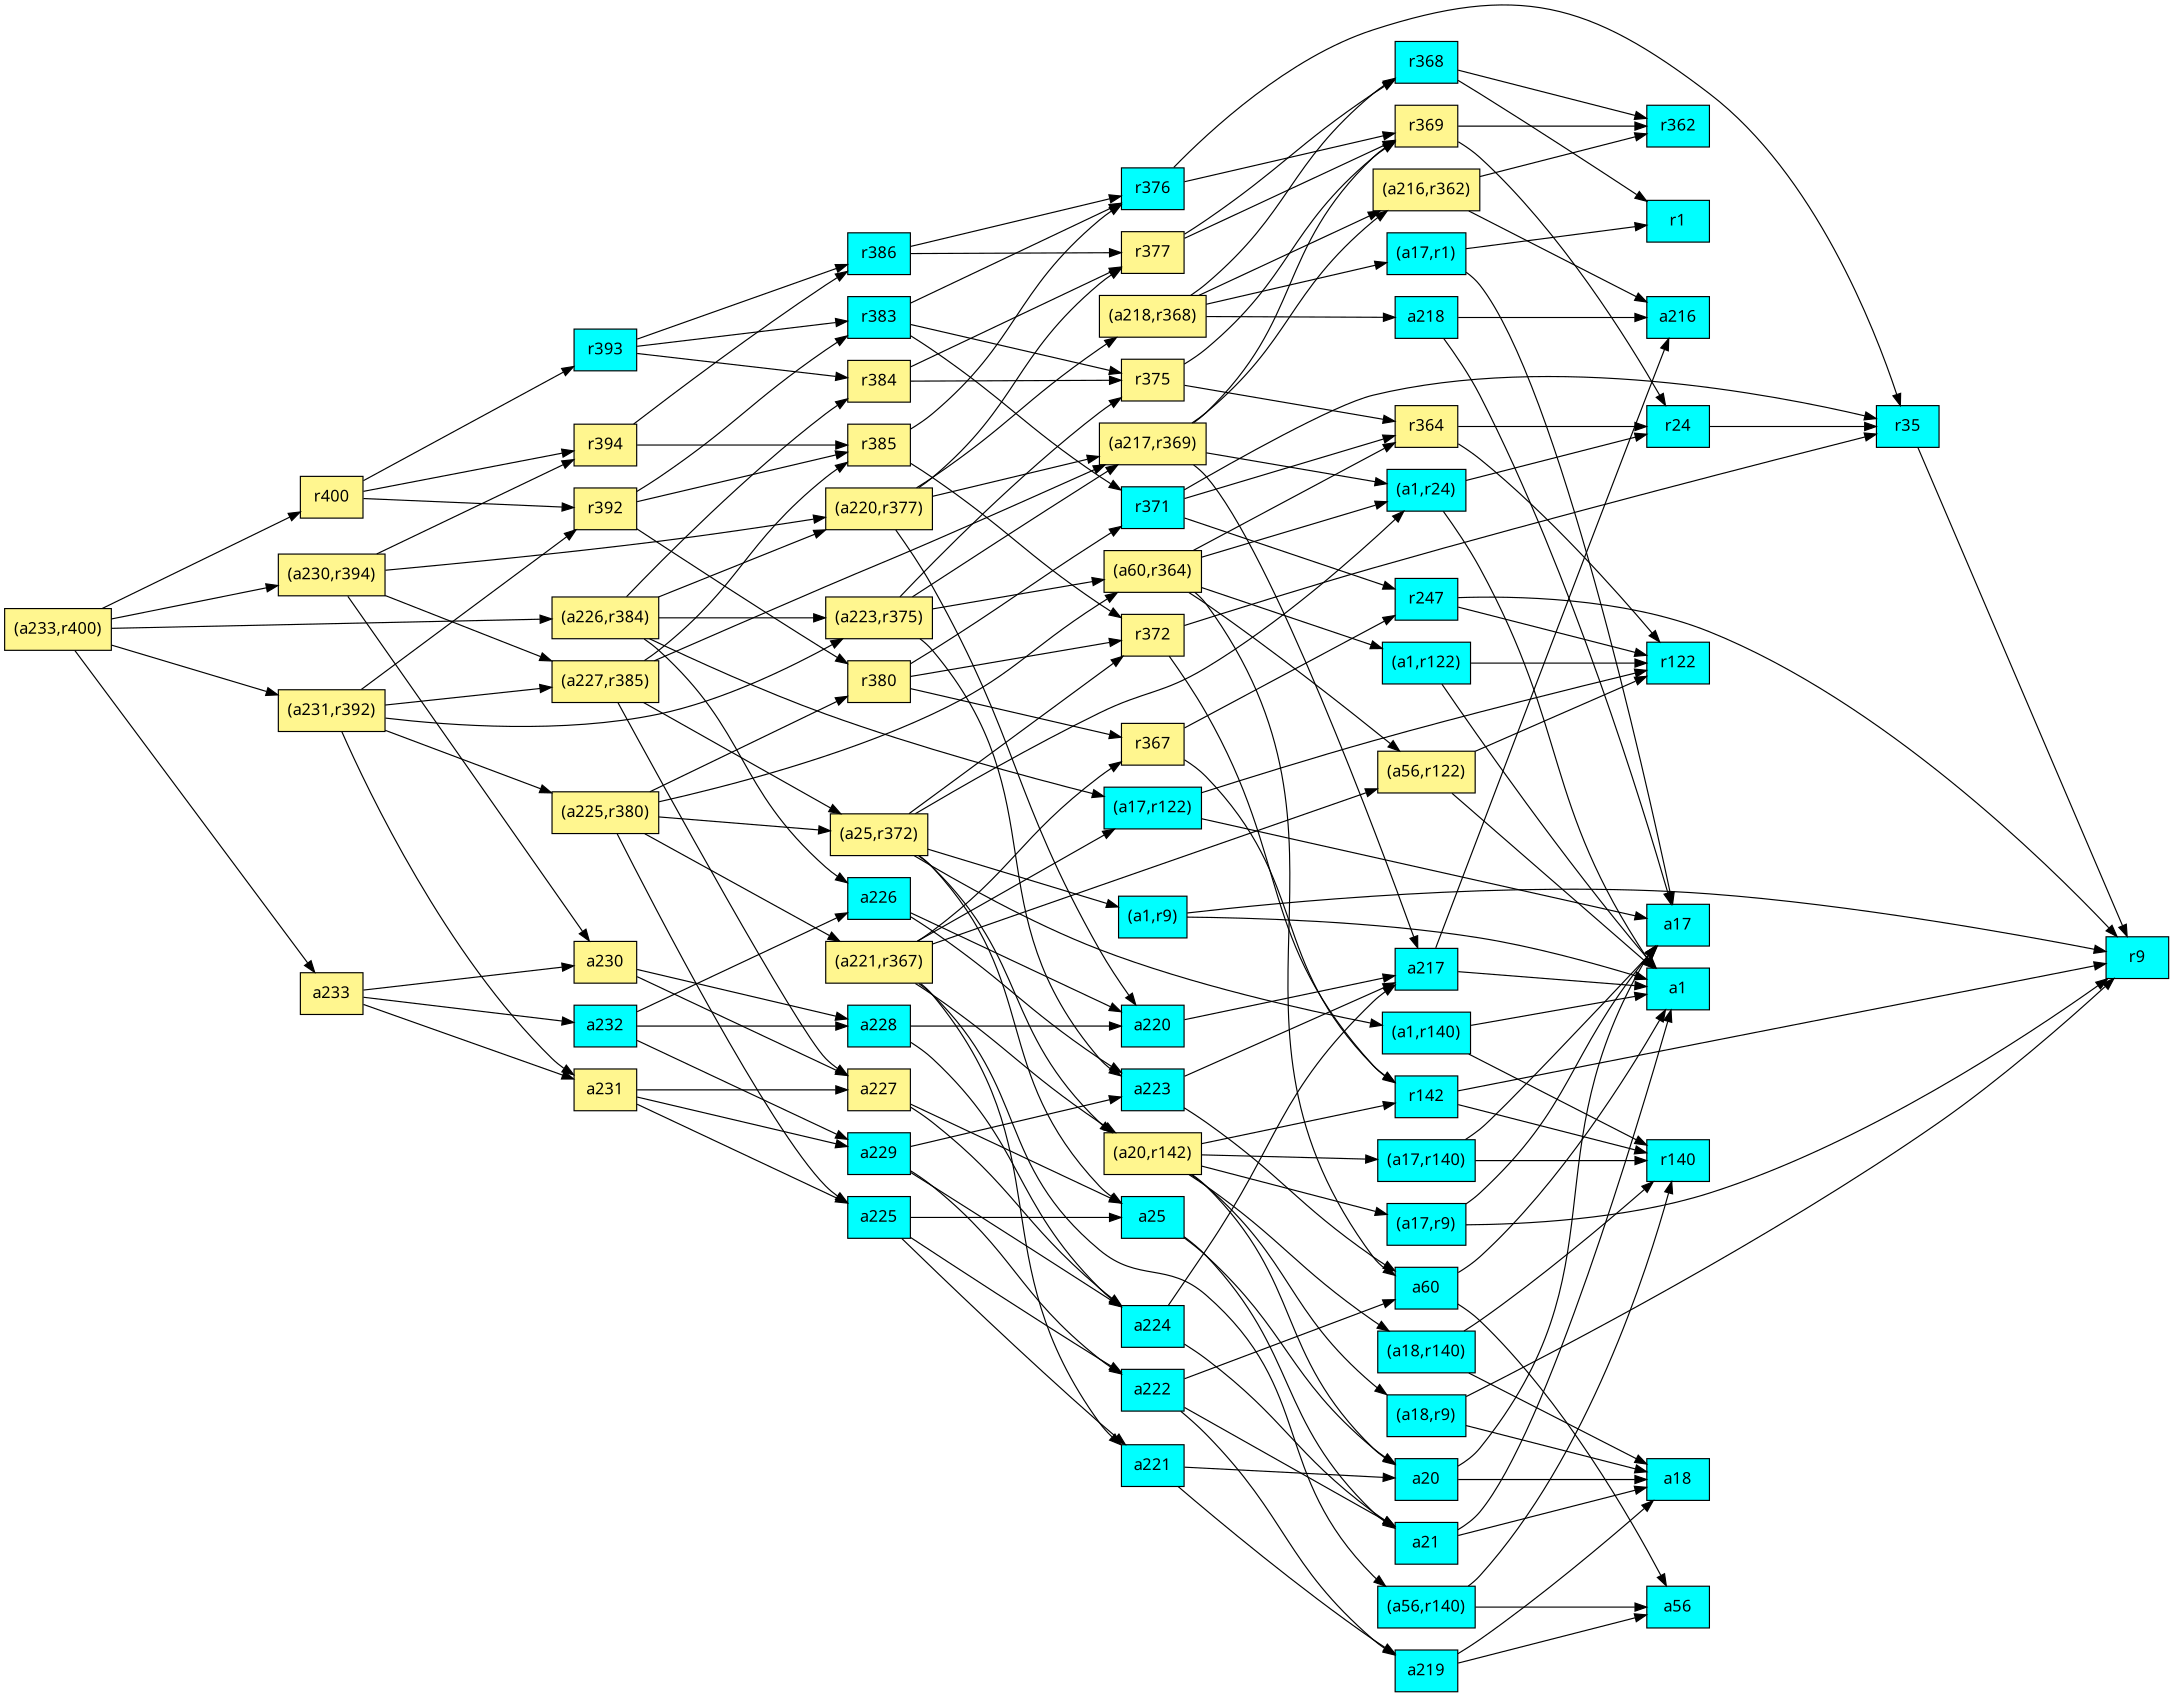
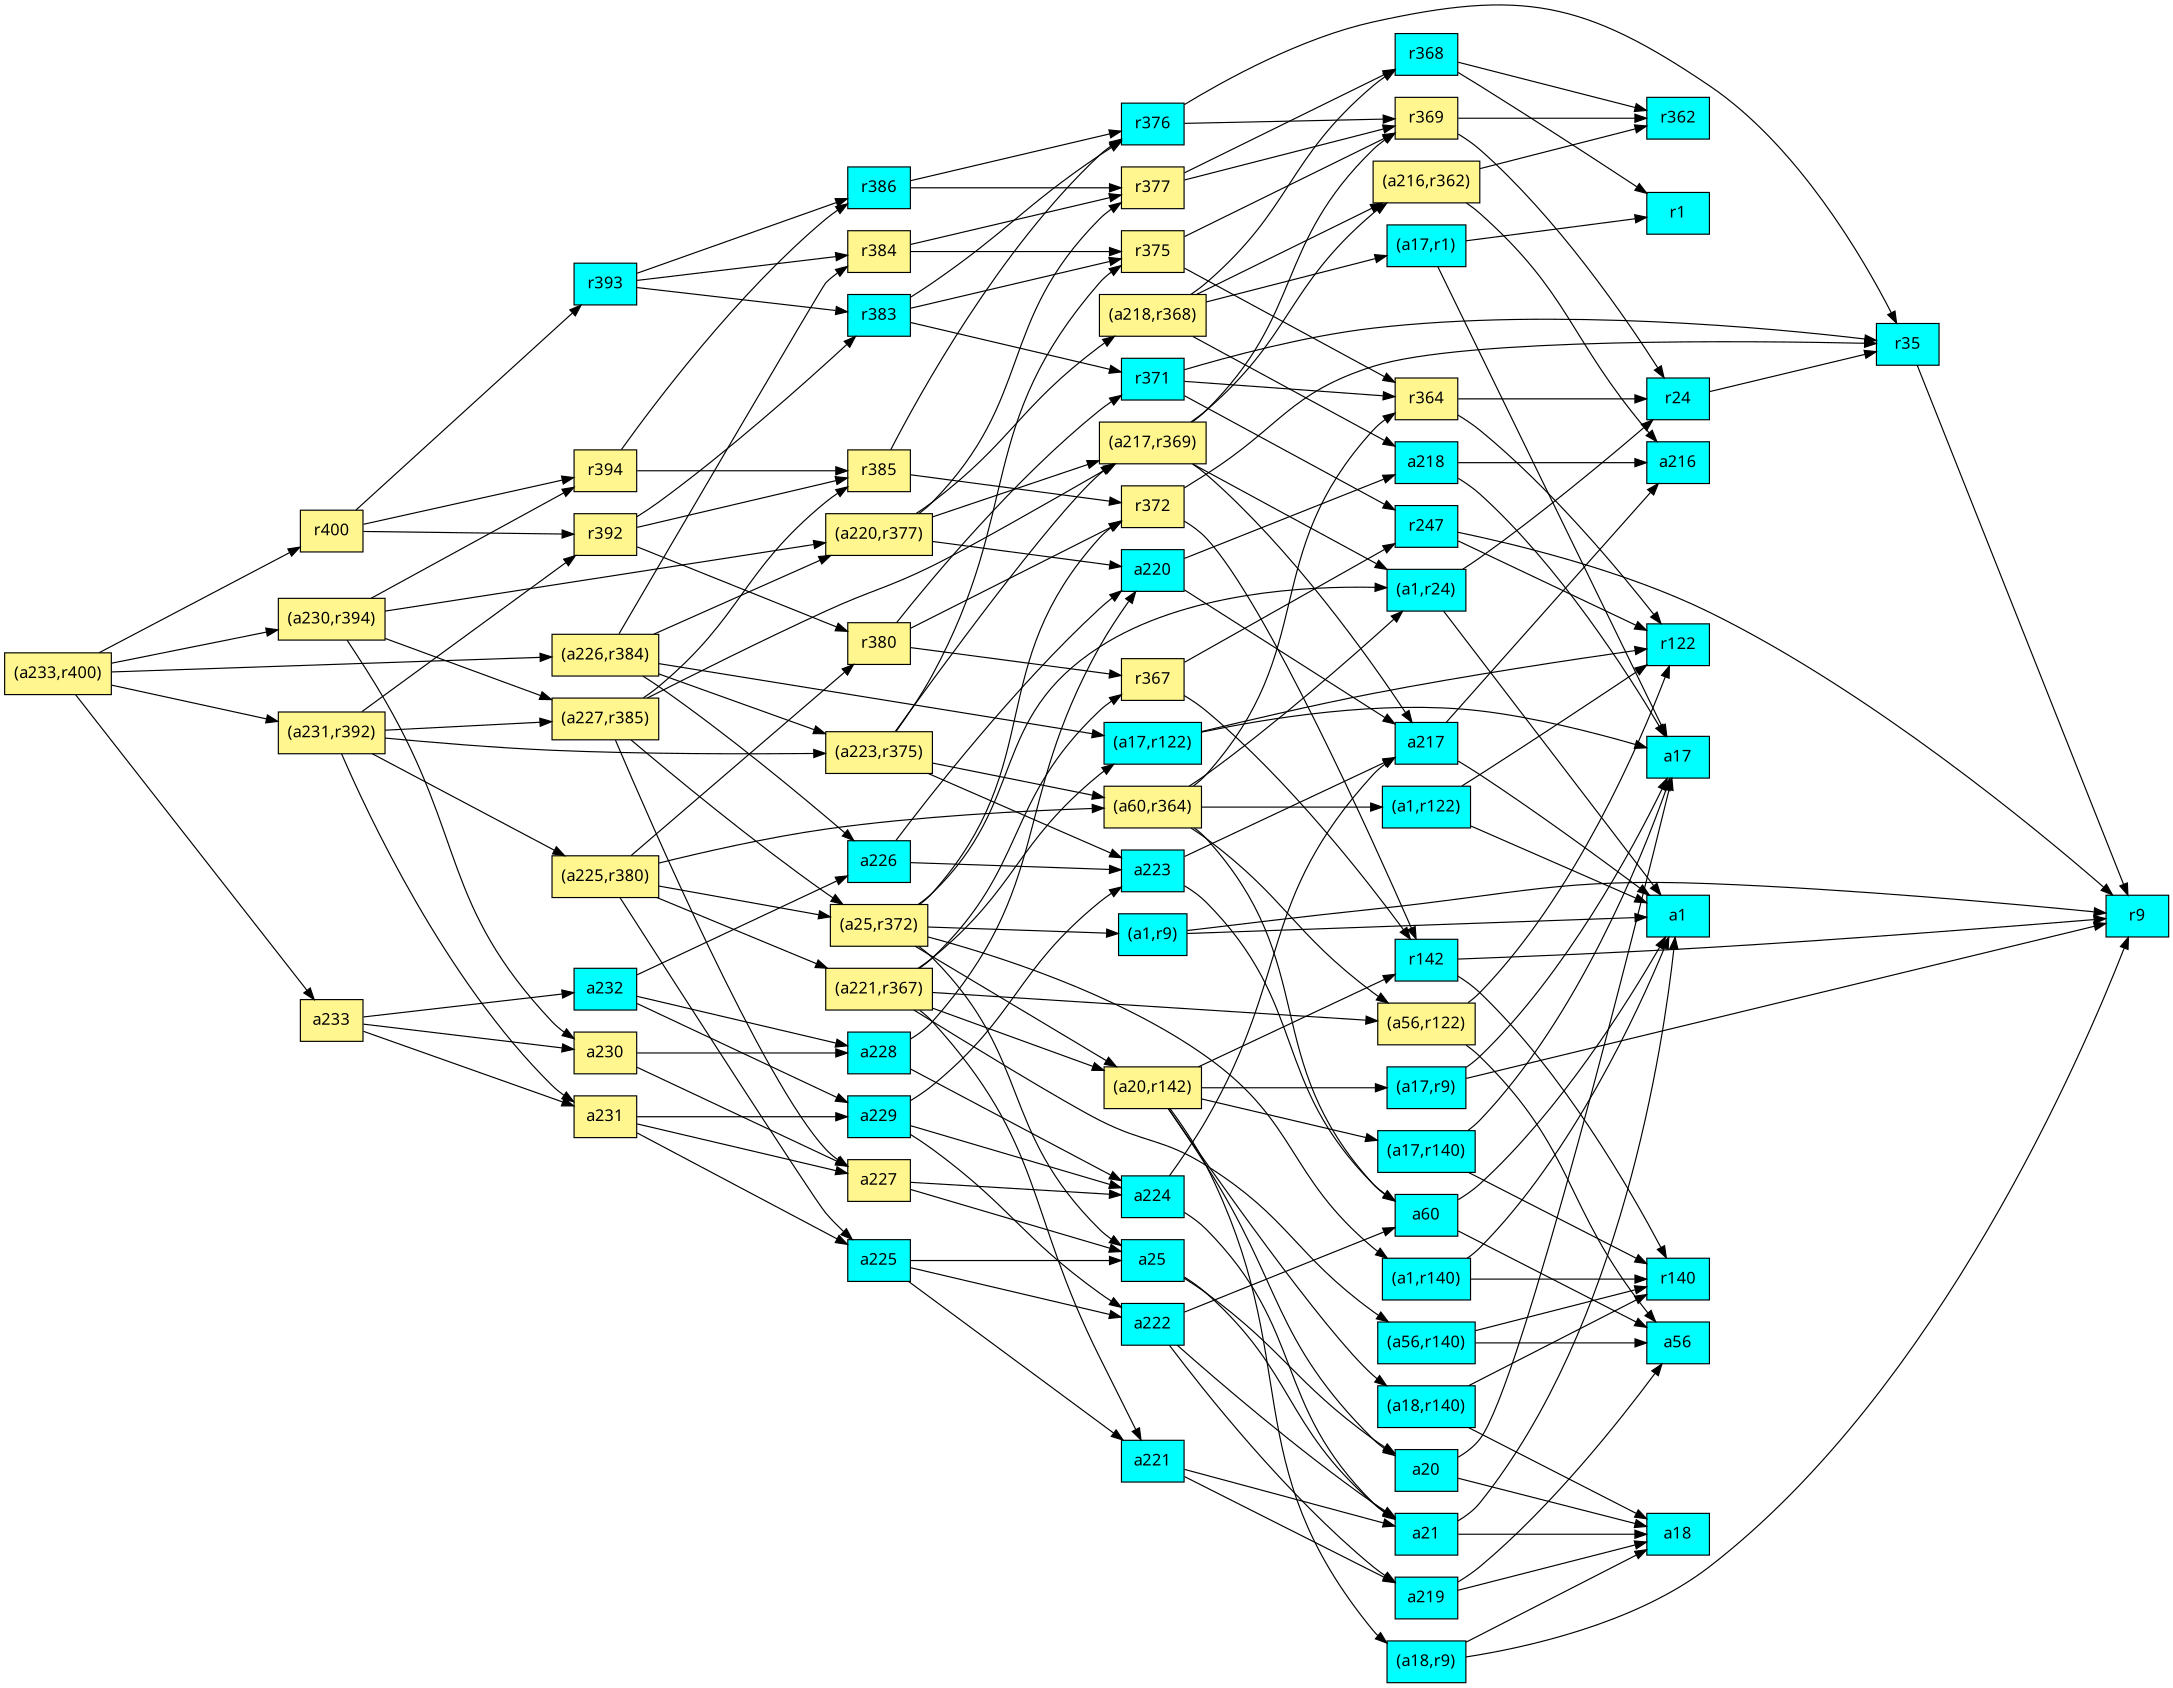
edge "a220" -> "a218": added
edge "(a56,r122)" -> "a1": now "(a56,r122)" -> "a56"
edge "a221" -> "a20": now "a221" -> "a21"
